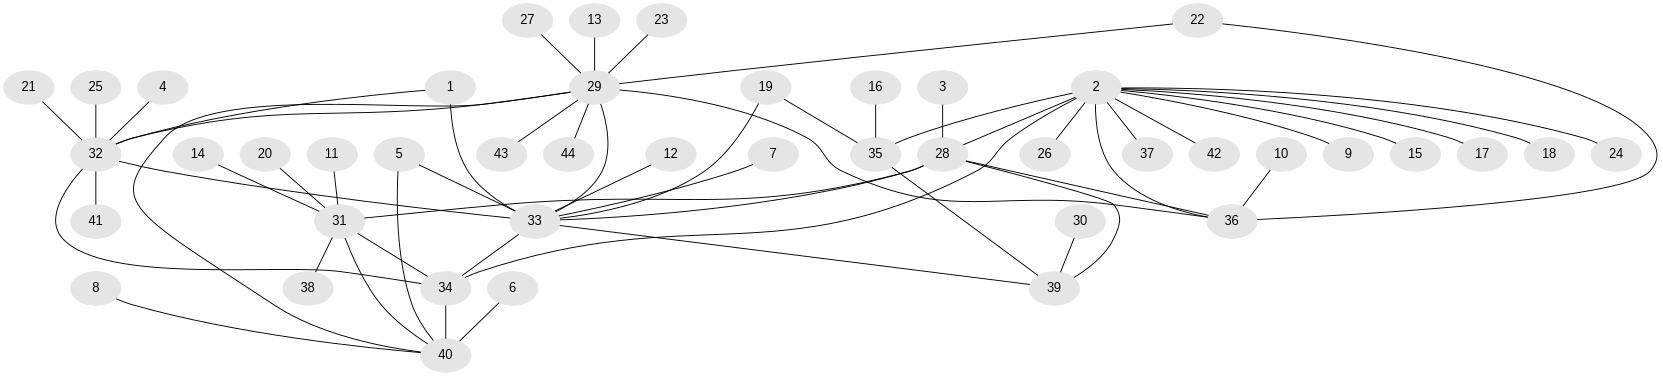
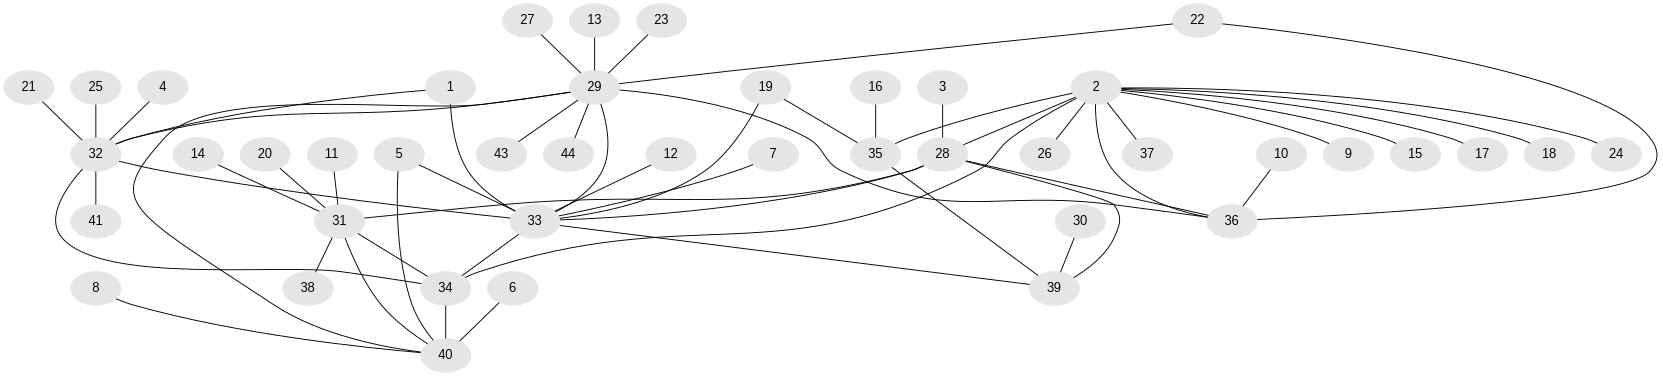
node "42": removed
